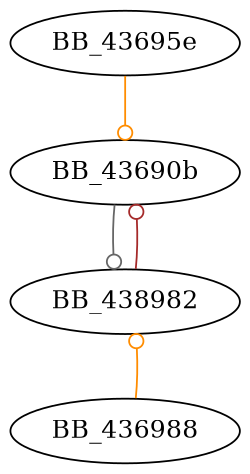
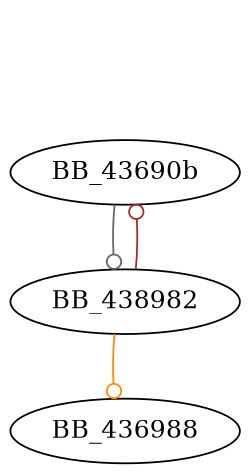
node "BB_43695e": removed
edge "BB_436988" -> "BB_438982": reversed
